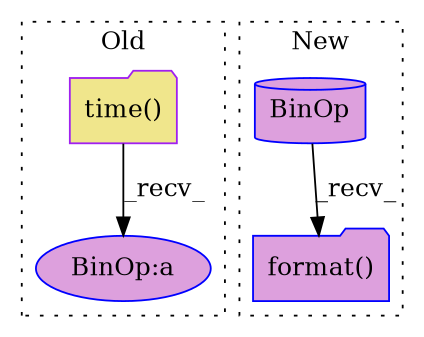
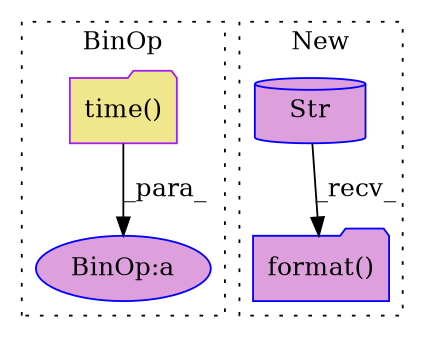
cluster "Old": label "Old" -> "BinOp"
node "BinOp": label "BinOp" -> "Str"
edge "time()" -> "BinOp:a": label "_recv_" -> "_para_"
